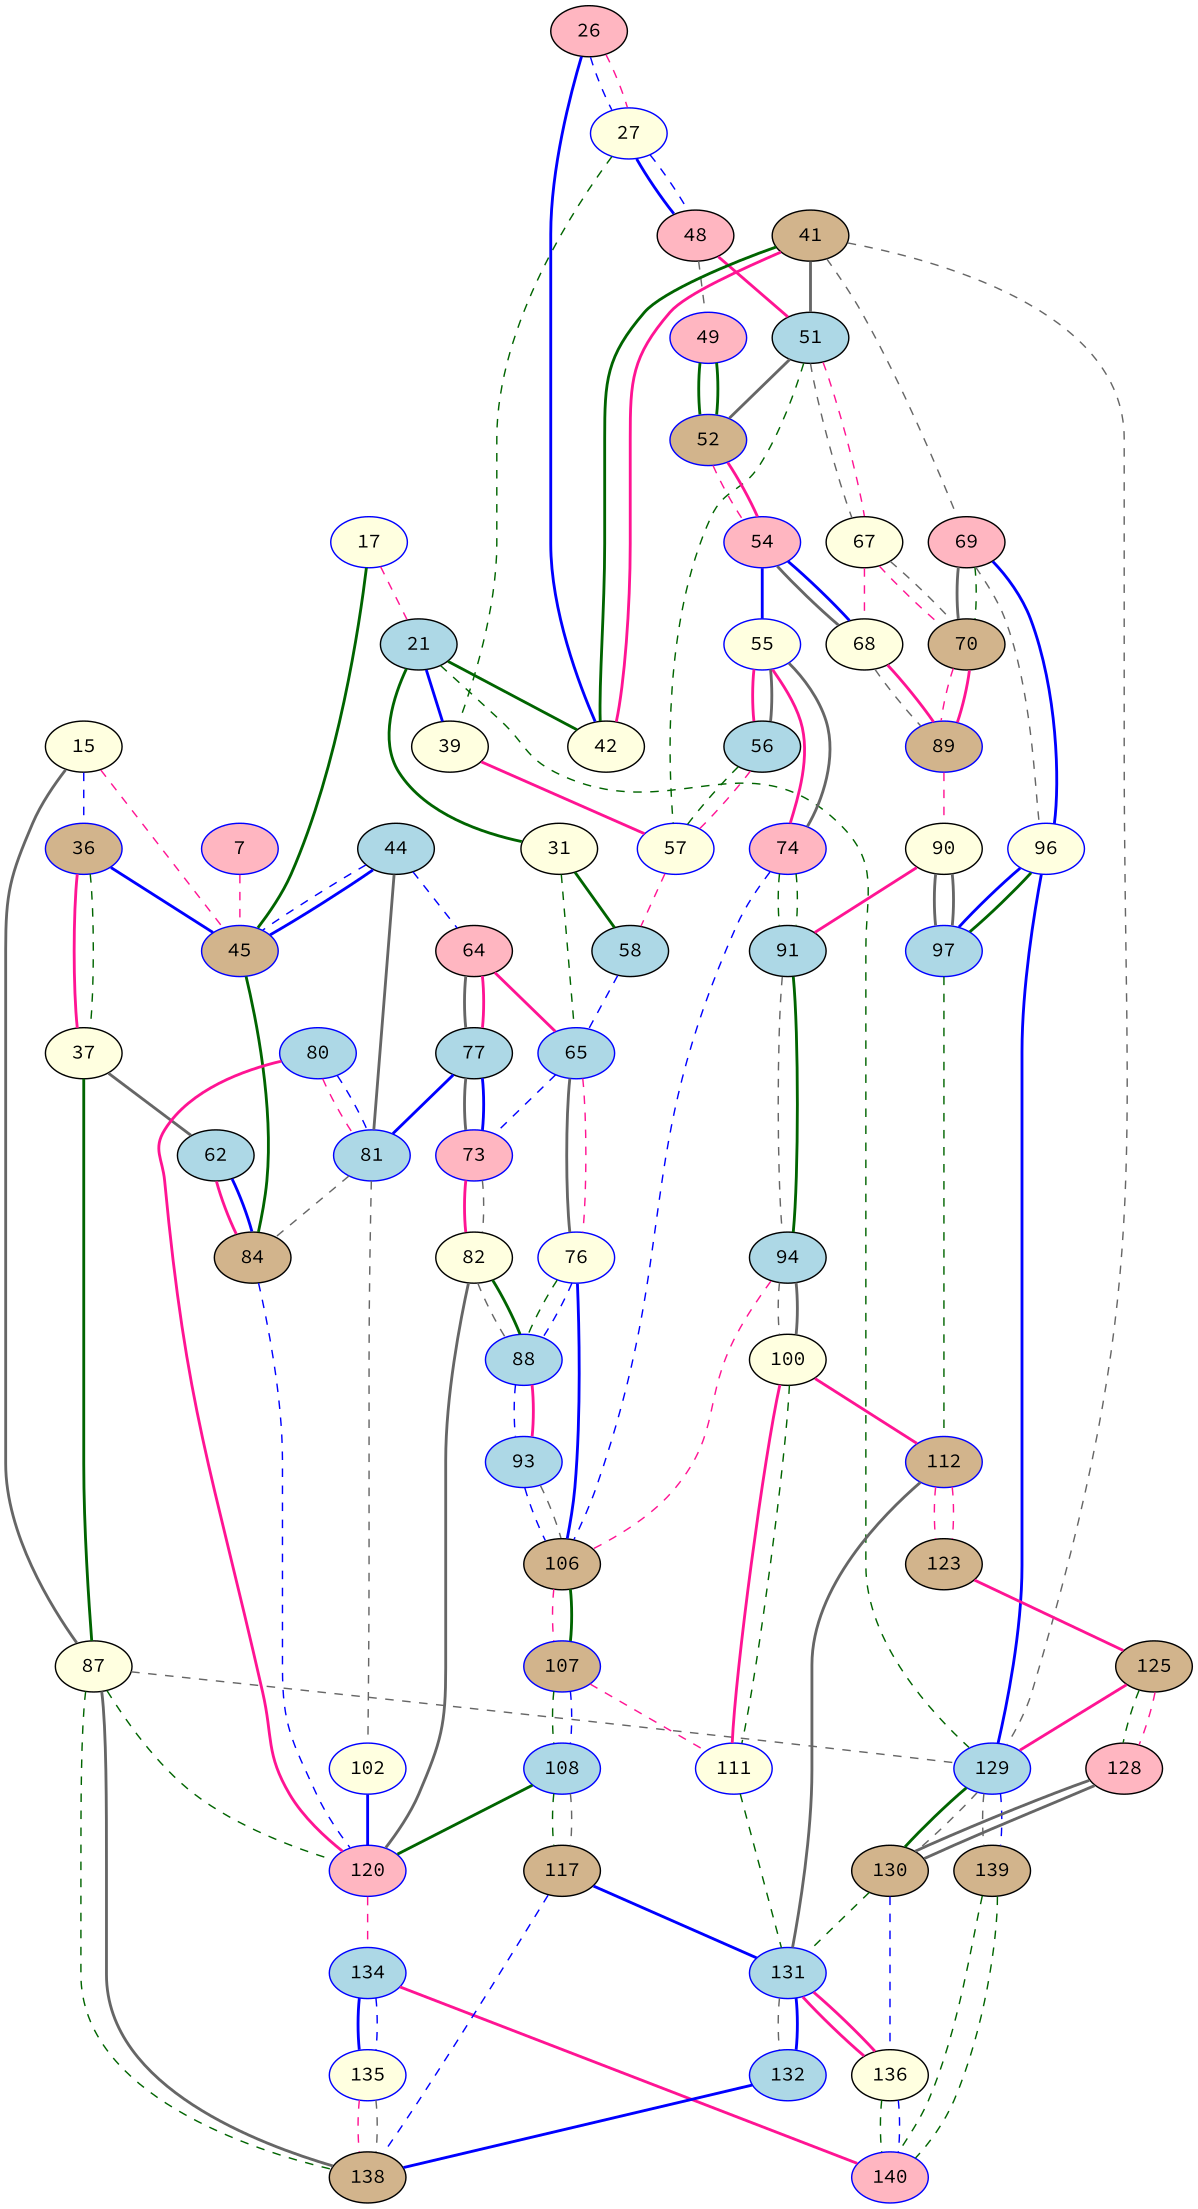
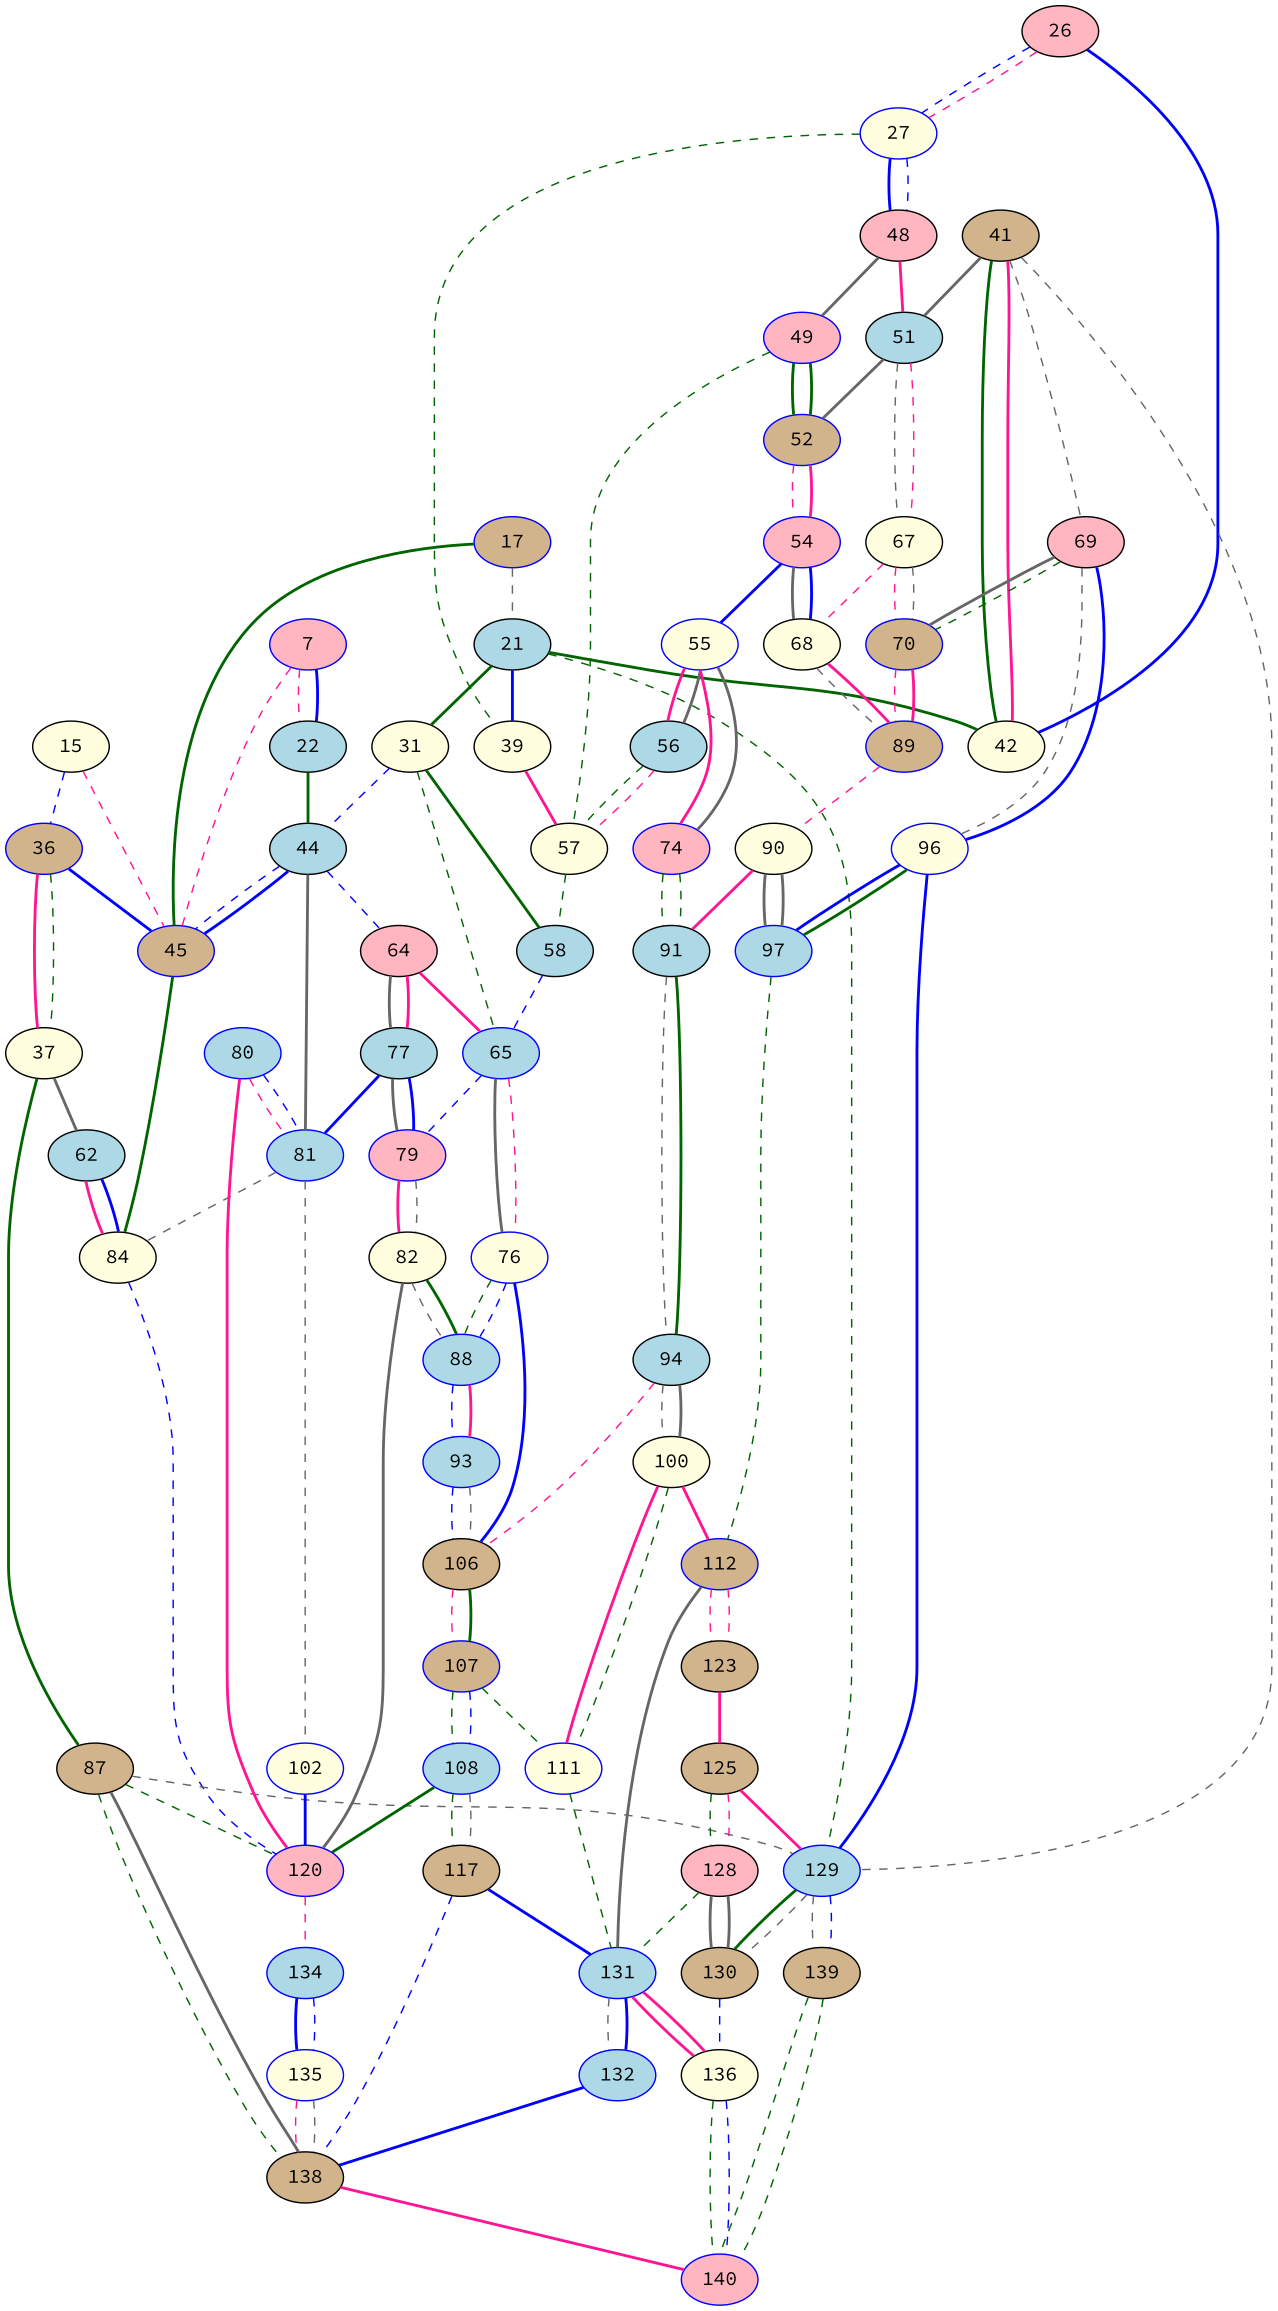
edge "48" -- "49": style dashed -> bold
node "17": fillcolor lightyellow -> tan
edge "51" -- "57": now "49" -- "57"
edge "17" -- "21": color deeppink -> gray40
node "70": color black -> blue
node "22": added
edge "31" -- "44": added
node "57": color blue -> black
edge "57" -- "58": color deeppink -> darkgreen
node "73": label "73" -> "79"
edge "74" -- "106": removed
edge "15" -- "87": removed
node "84": fillcolor tan -> lightyellow
node "87": fillcolor lightyellow -> tan
edge "107" -- "111": color deeppink -> darkgreen
edge "130" -- "131": now "128" -- "131"
edge "134" -- "140": now "138" -- "140"
